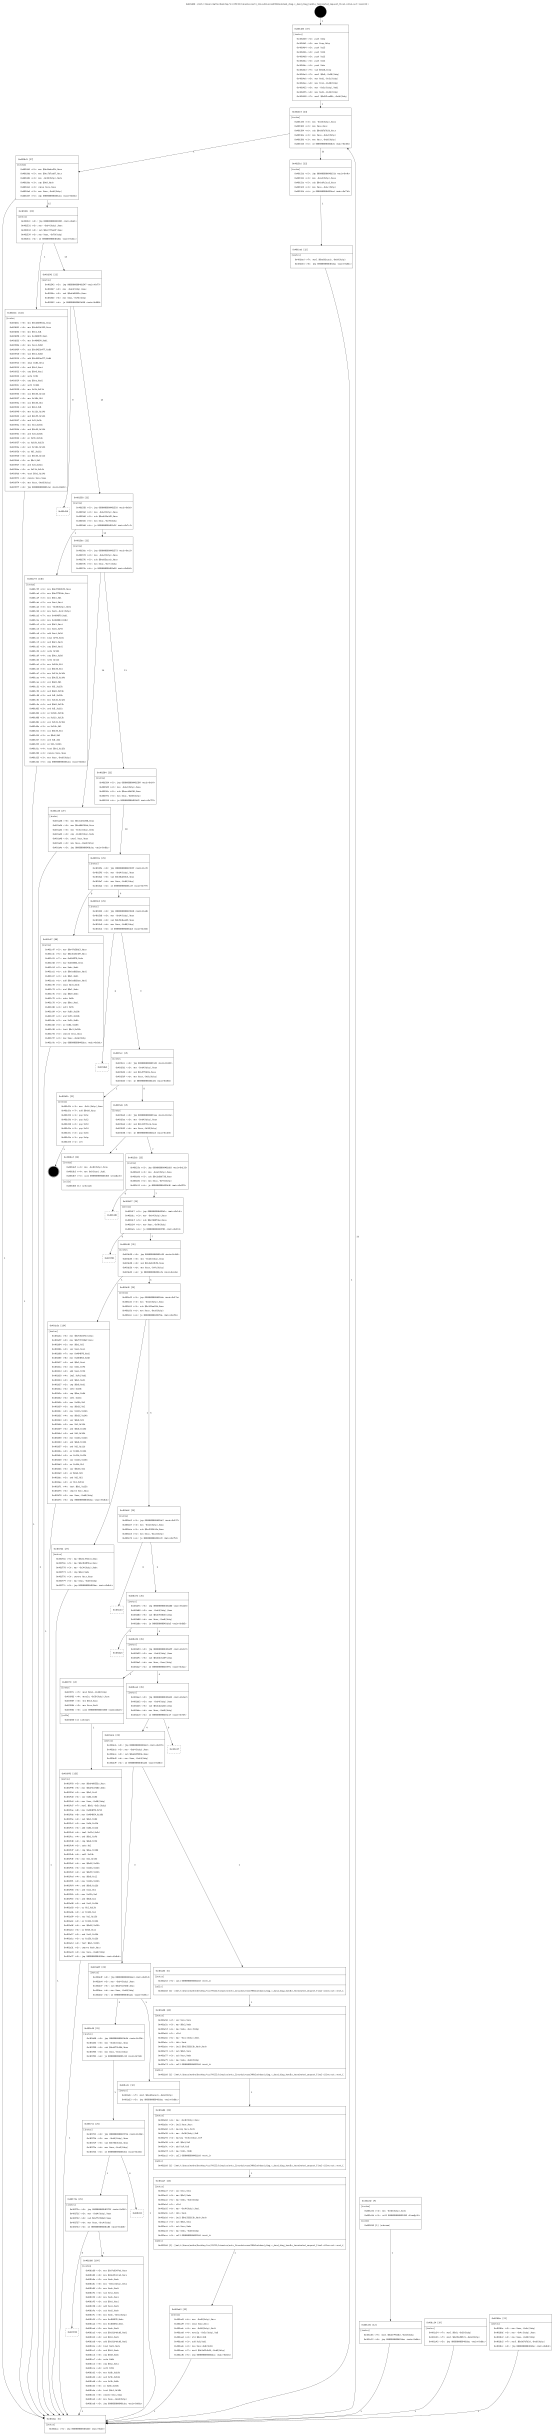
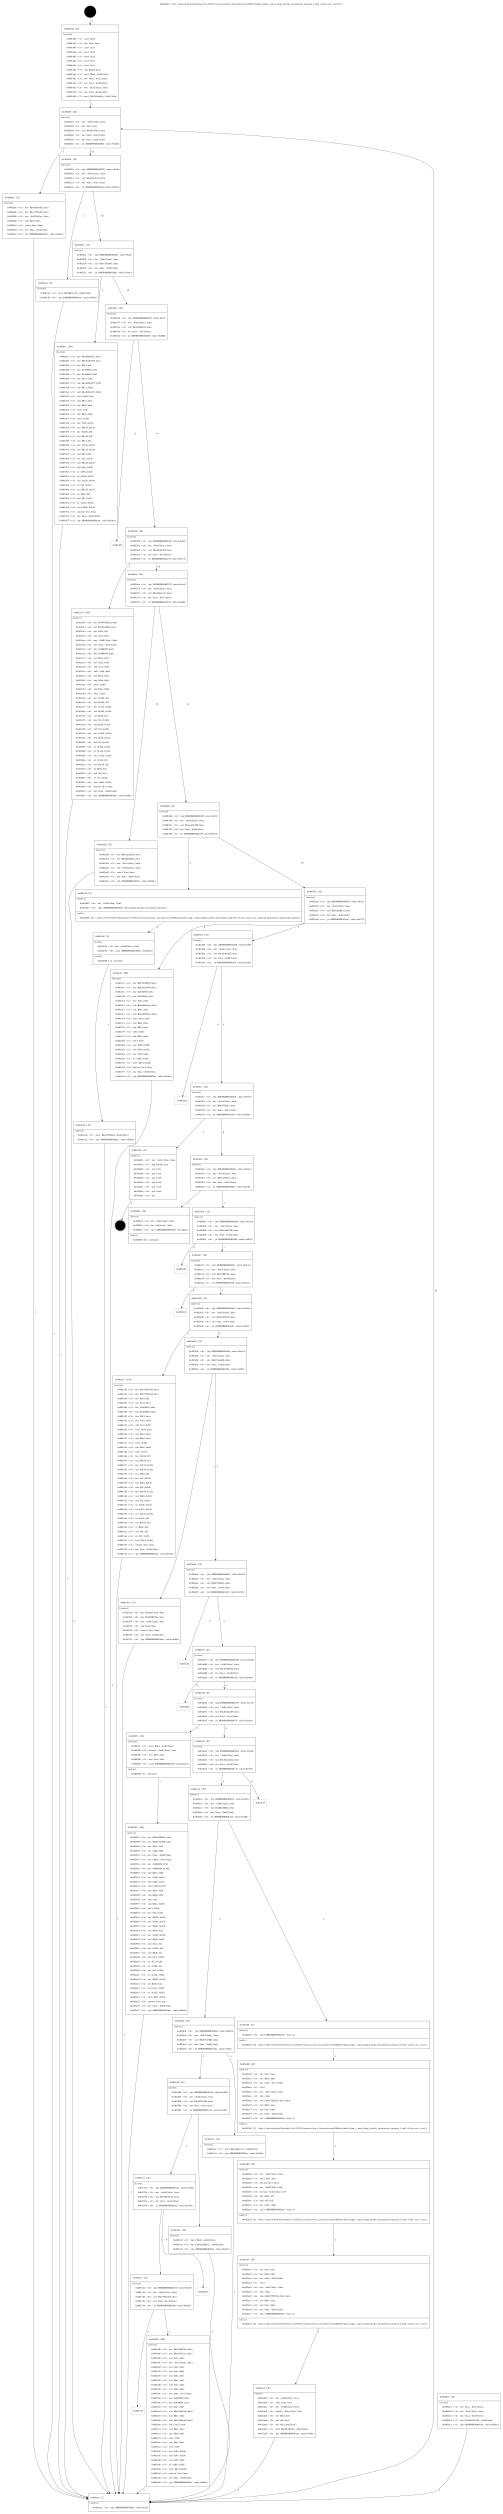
edge "0x4018d1 [27]" -> "0x40152c [22]": now "0x401516 [22]" -> "0x40152c [22]"
node "0x401bf9 [9]": added
edge "0x4016f8 [25]" -> "0x401c34 [19]": added, label "1"
